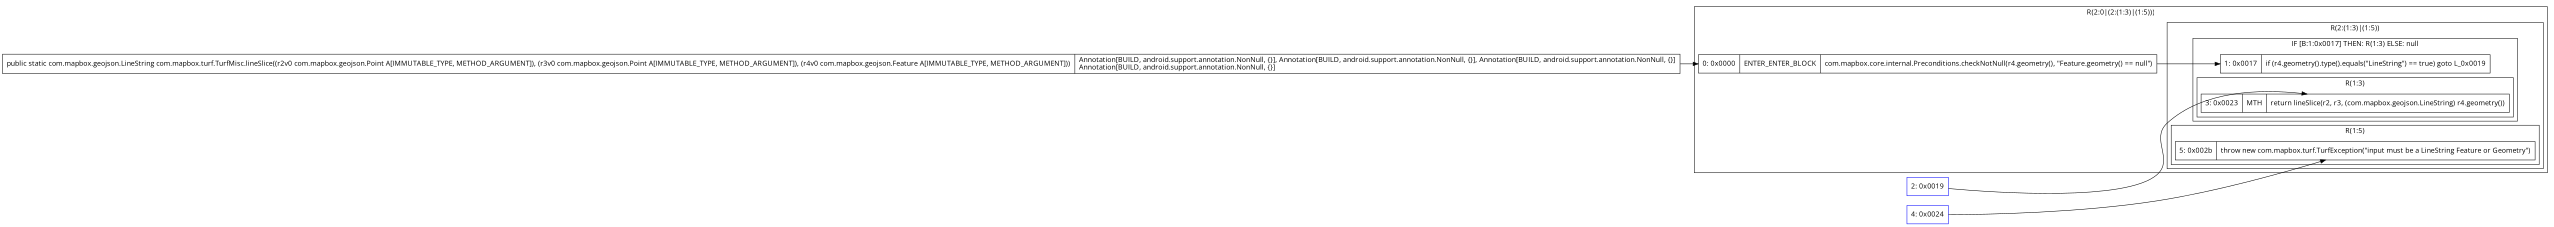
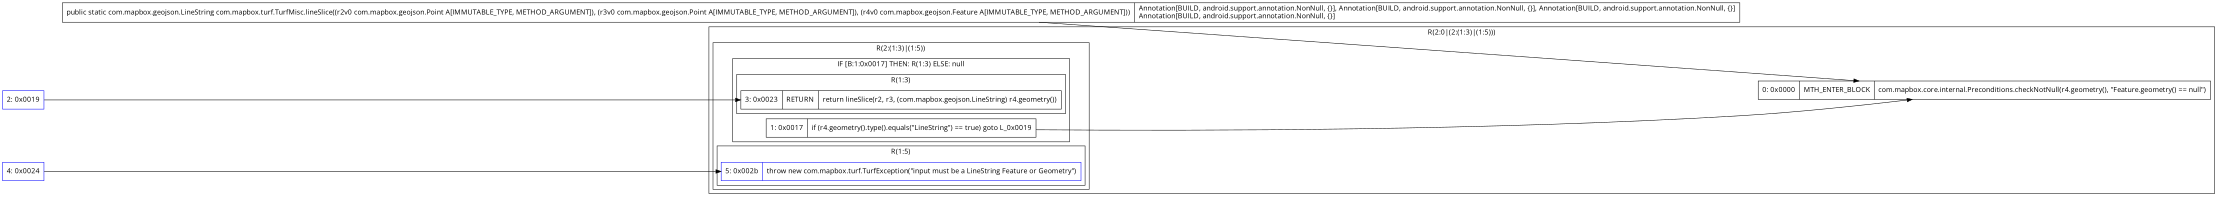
node "0: 0x0000": text "ENTER_ENTER_BLOCK" -> "MTH_ENTER_BLOCK"
edge "0: 0x0000" -> "1: 0x0017": reversed
node "3: 0x0023": text "MTH" -> "RETURN"
node "5: 0x002b": color black -> blue
